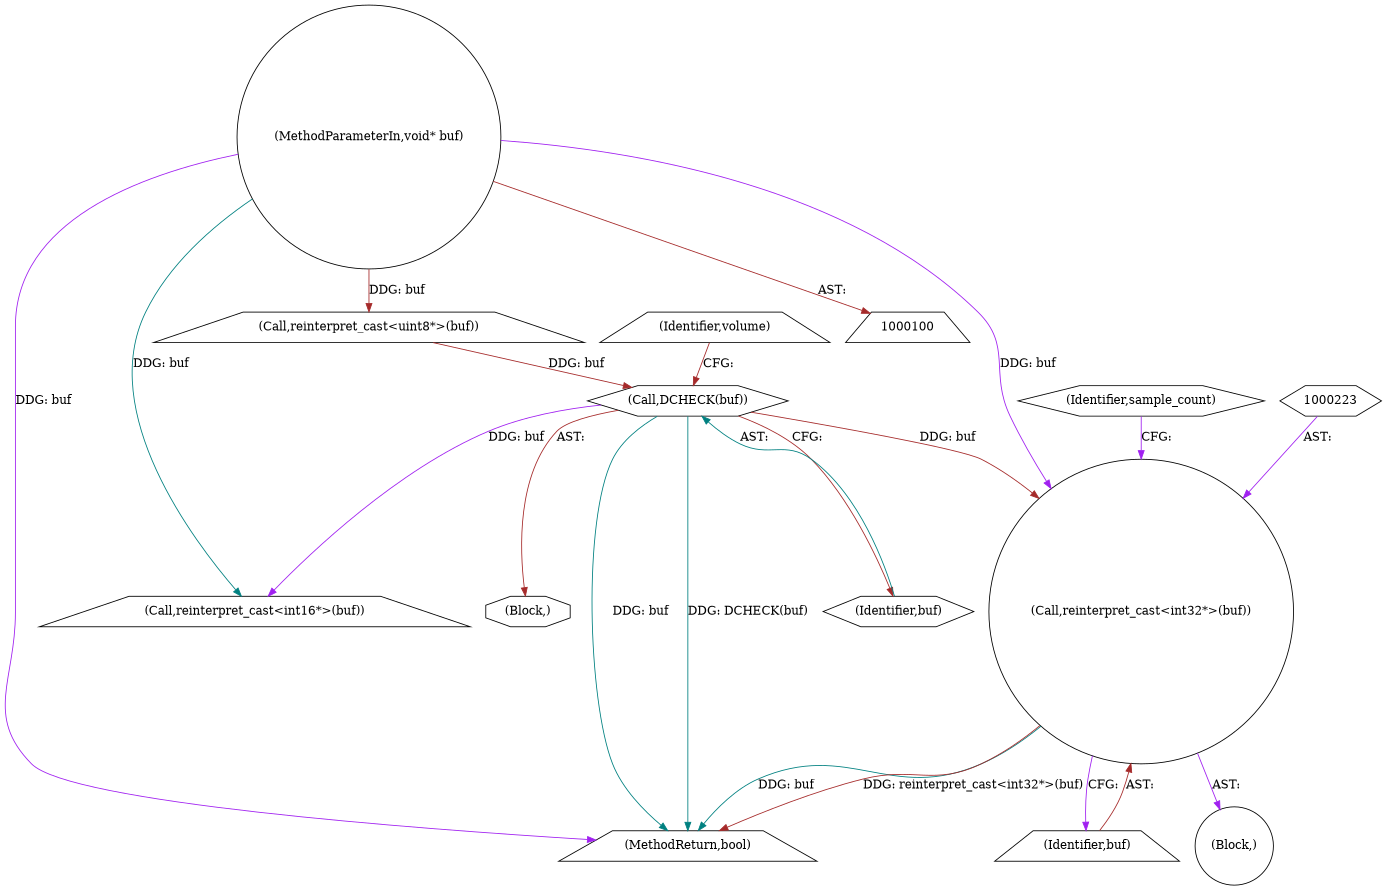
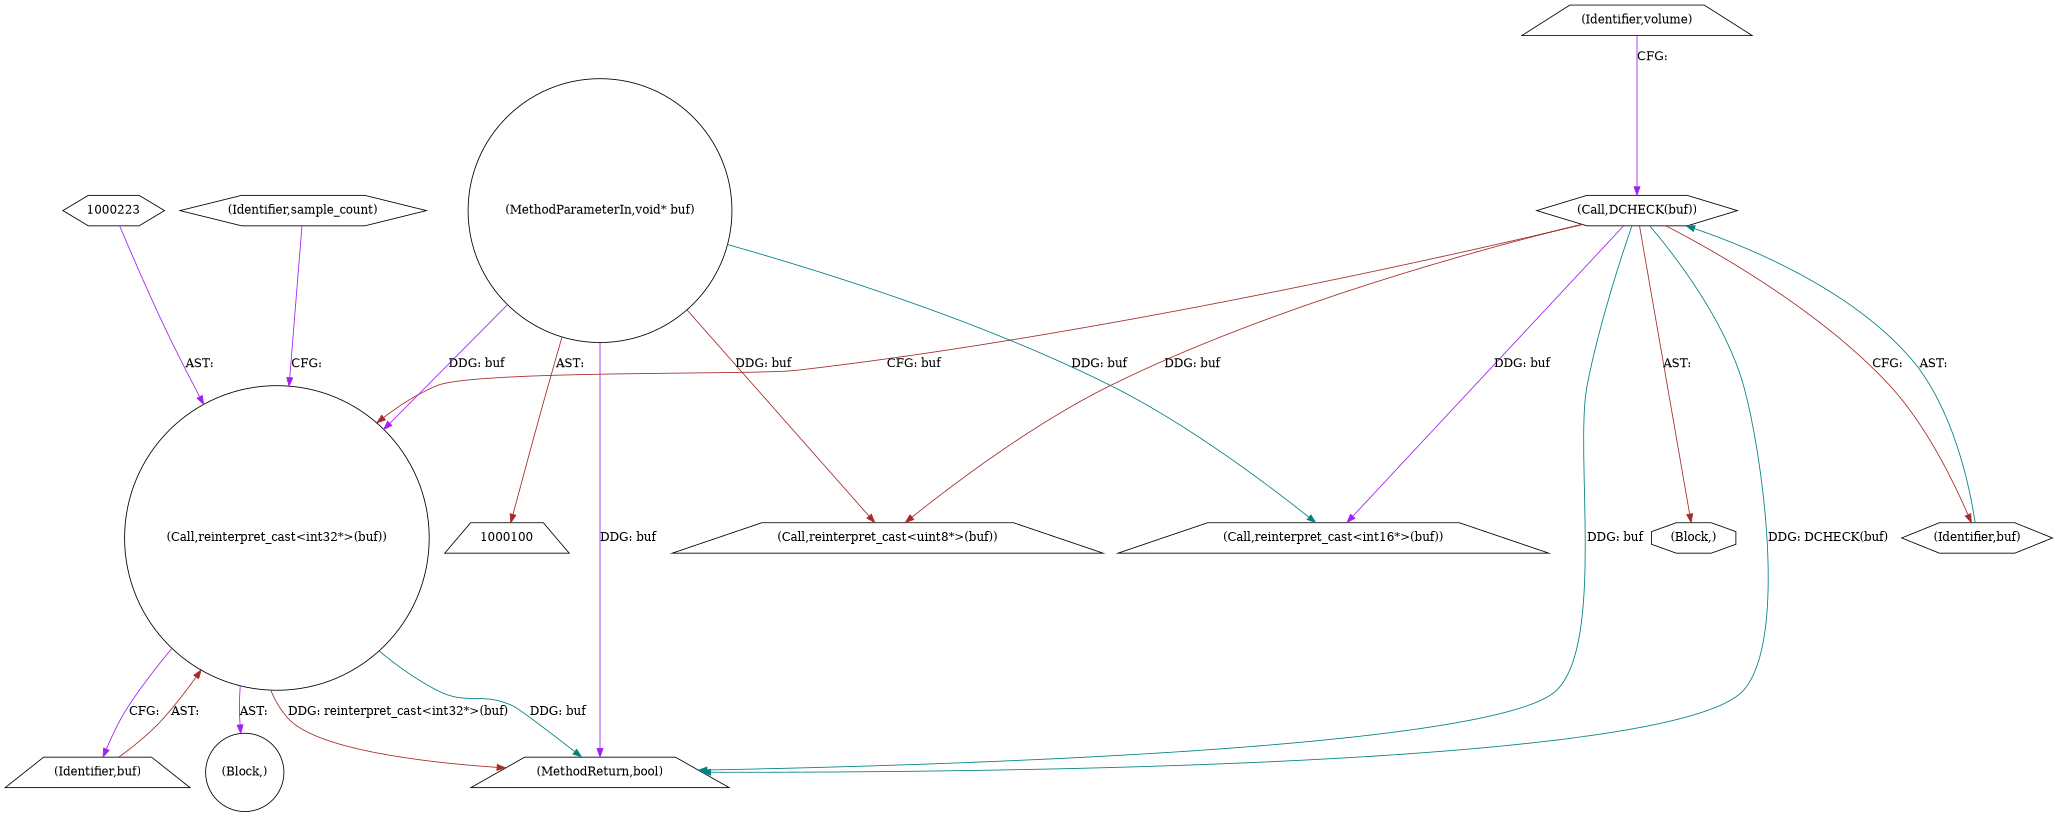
edge "(Identifier,volume)" -> "(Call,DCHECK(buf))": color brown -> purple
edge "(Call,reinterpret_cast<uint8*>(buf))" -> "(Call,DCHECK(buf))": reversed
edge "(Call,DCHECK(buf))" -> "(Call,reinterpret_cast<int32*>(buf))": label "DDG: buf" -> "CFG: buf"
